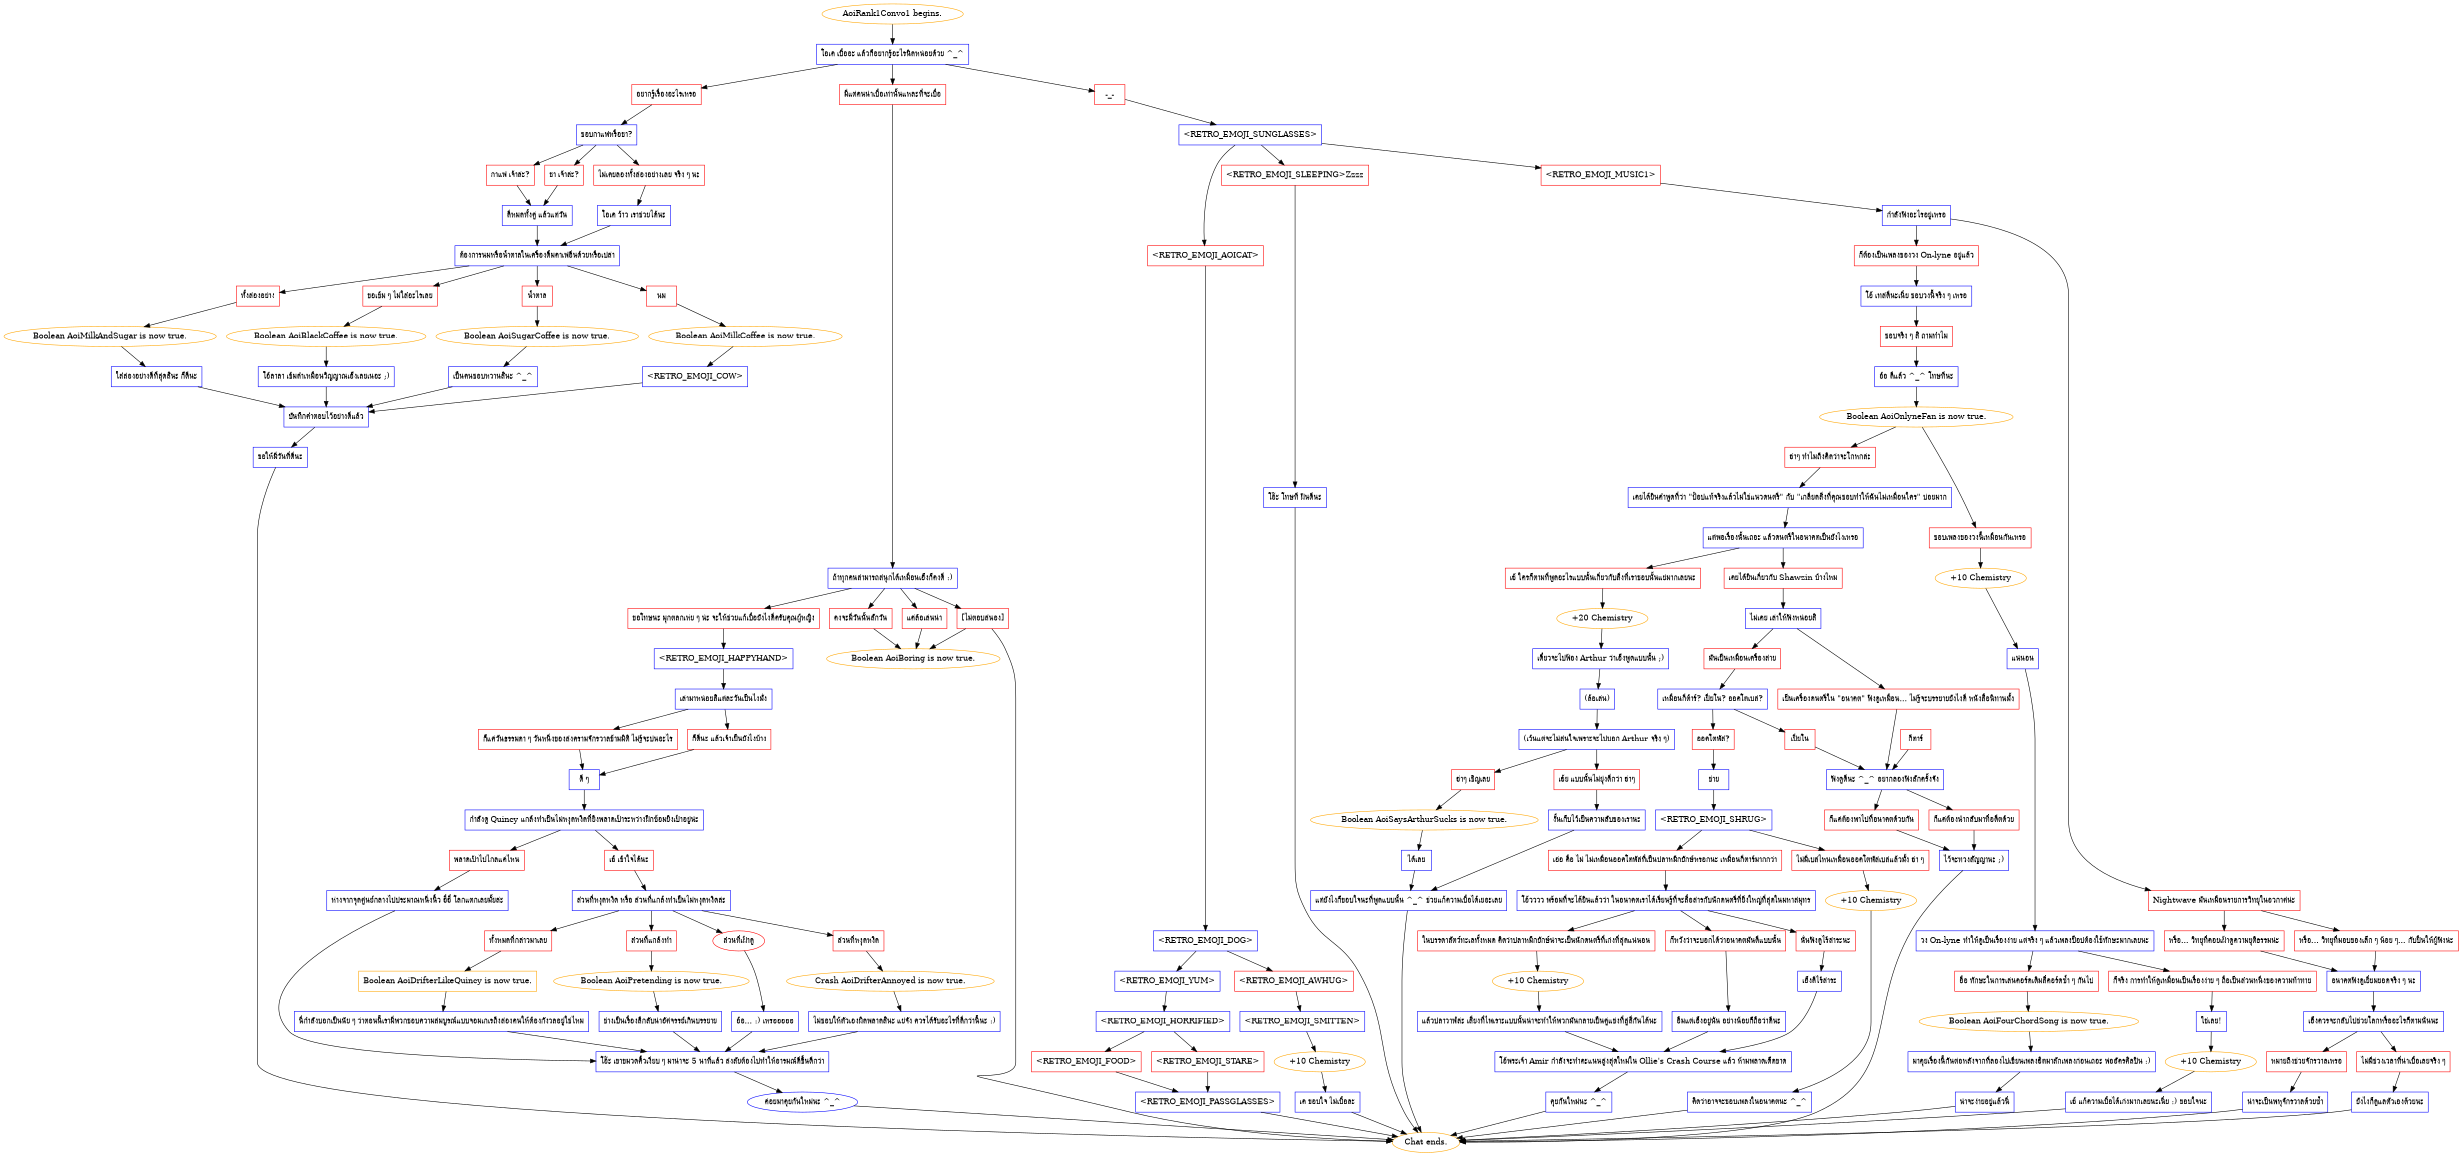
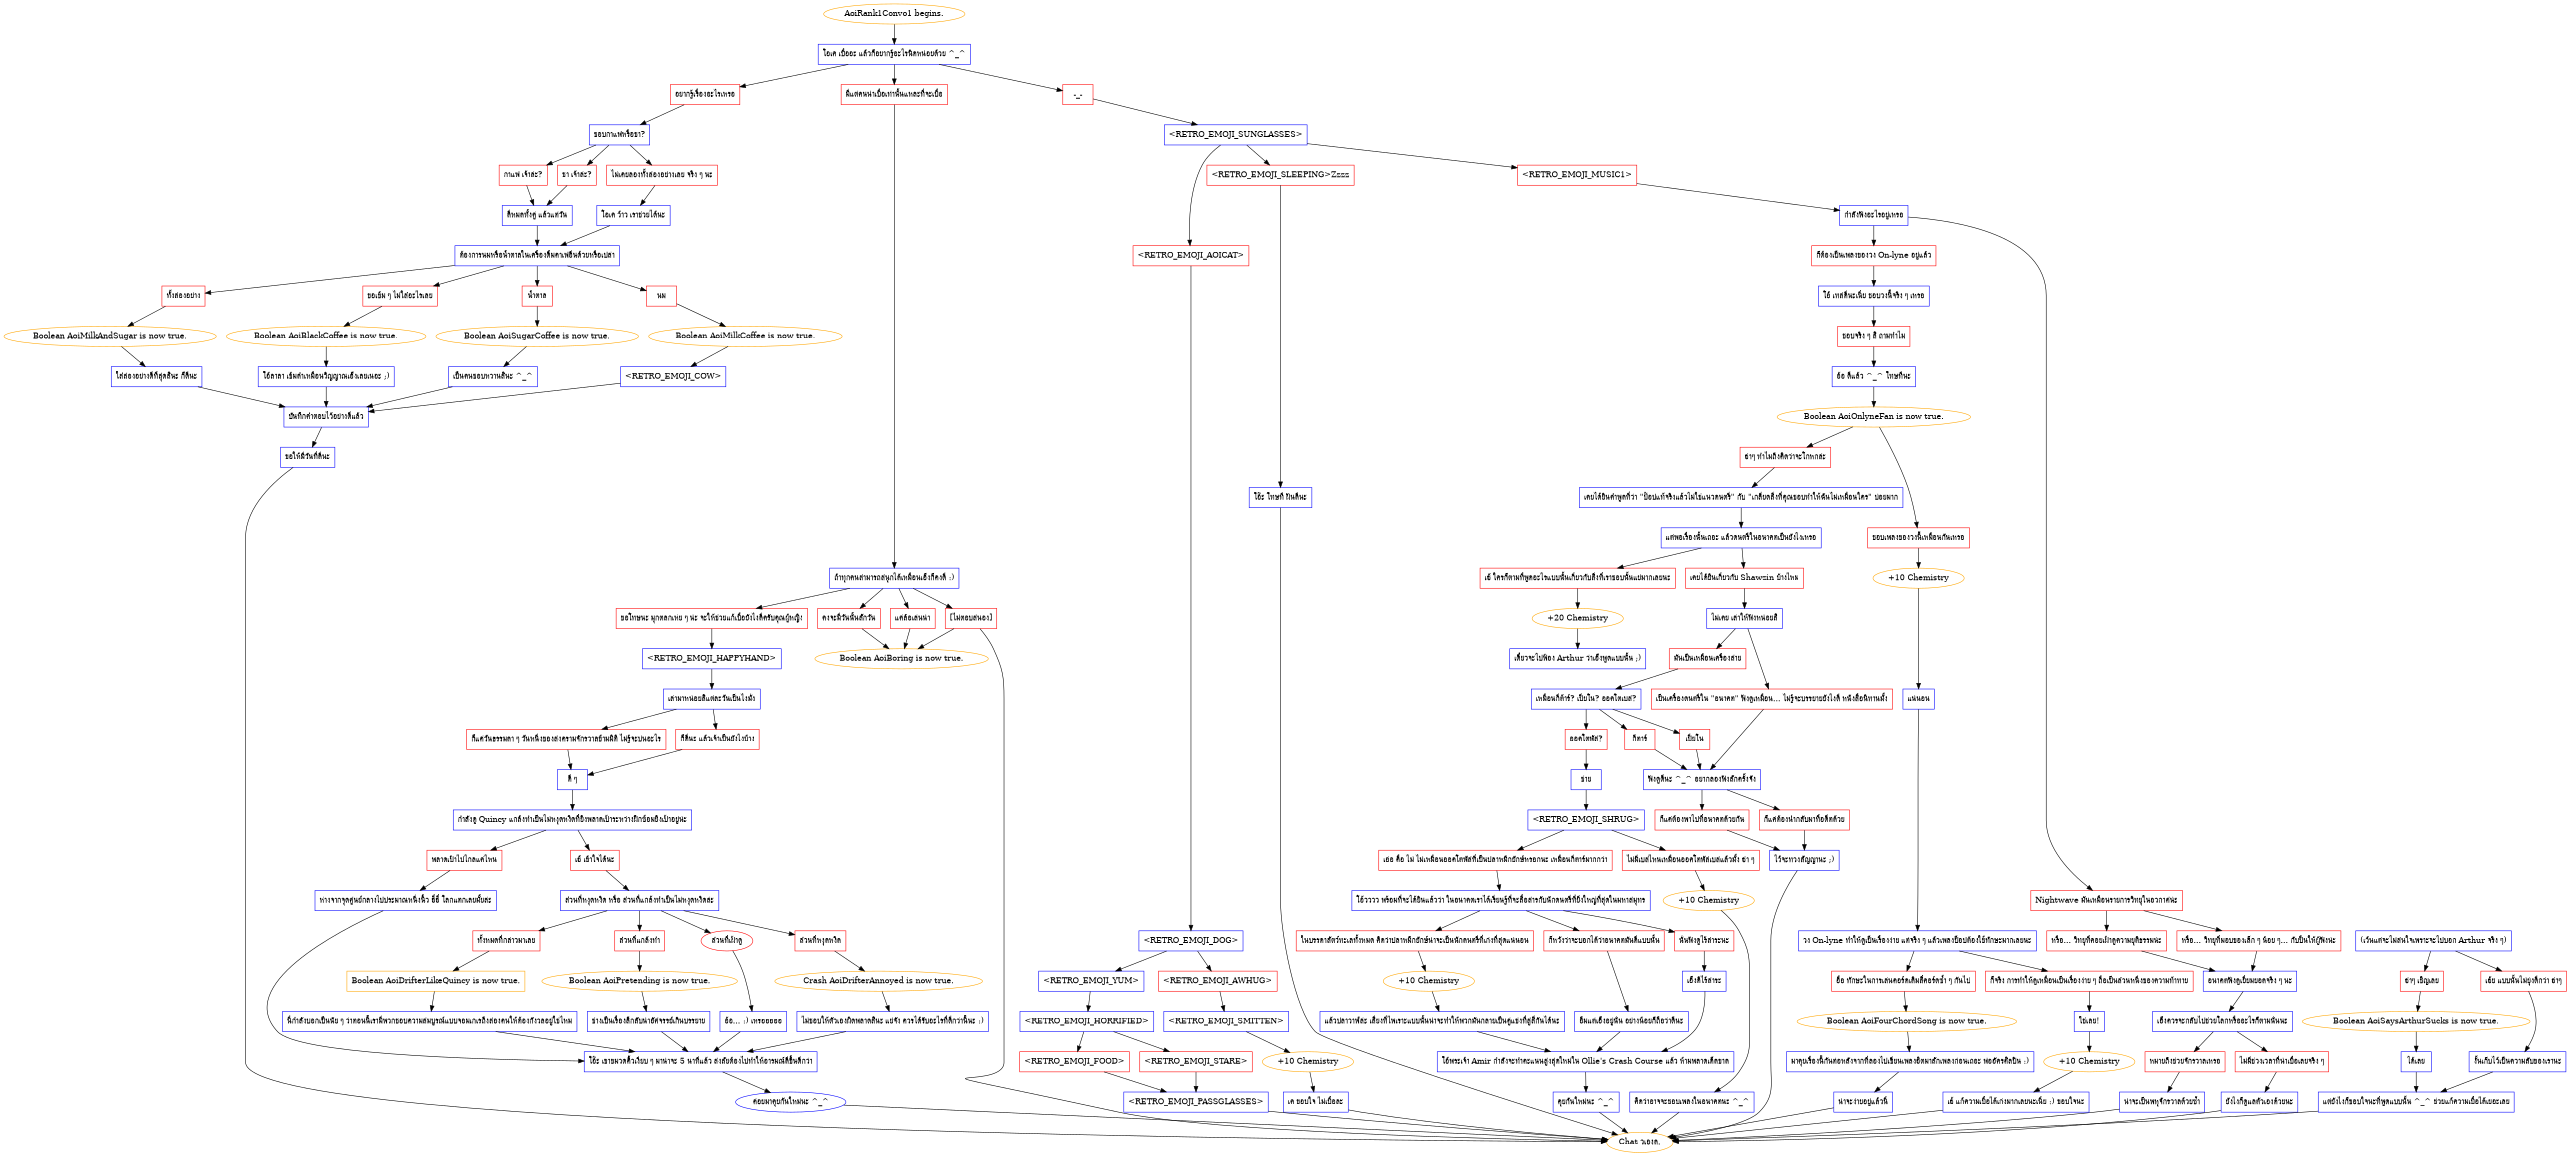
node "(ล้อเล่น)": removed
edge "เหมือนกีต้าร์? เปียโน? ออคโตเบส?" -> "กีตาร์": added
node "Chat ends.": label "Chat ends." -> "Chat วเองด."
